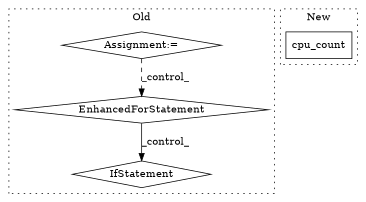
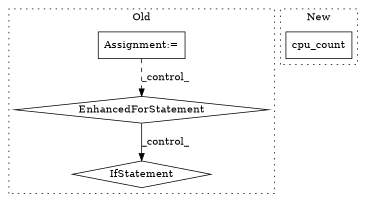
node "Assignment:=": shape diamond -> box
